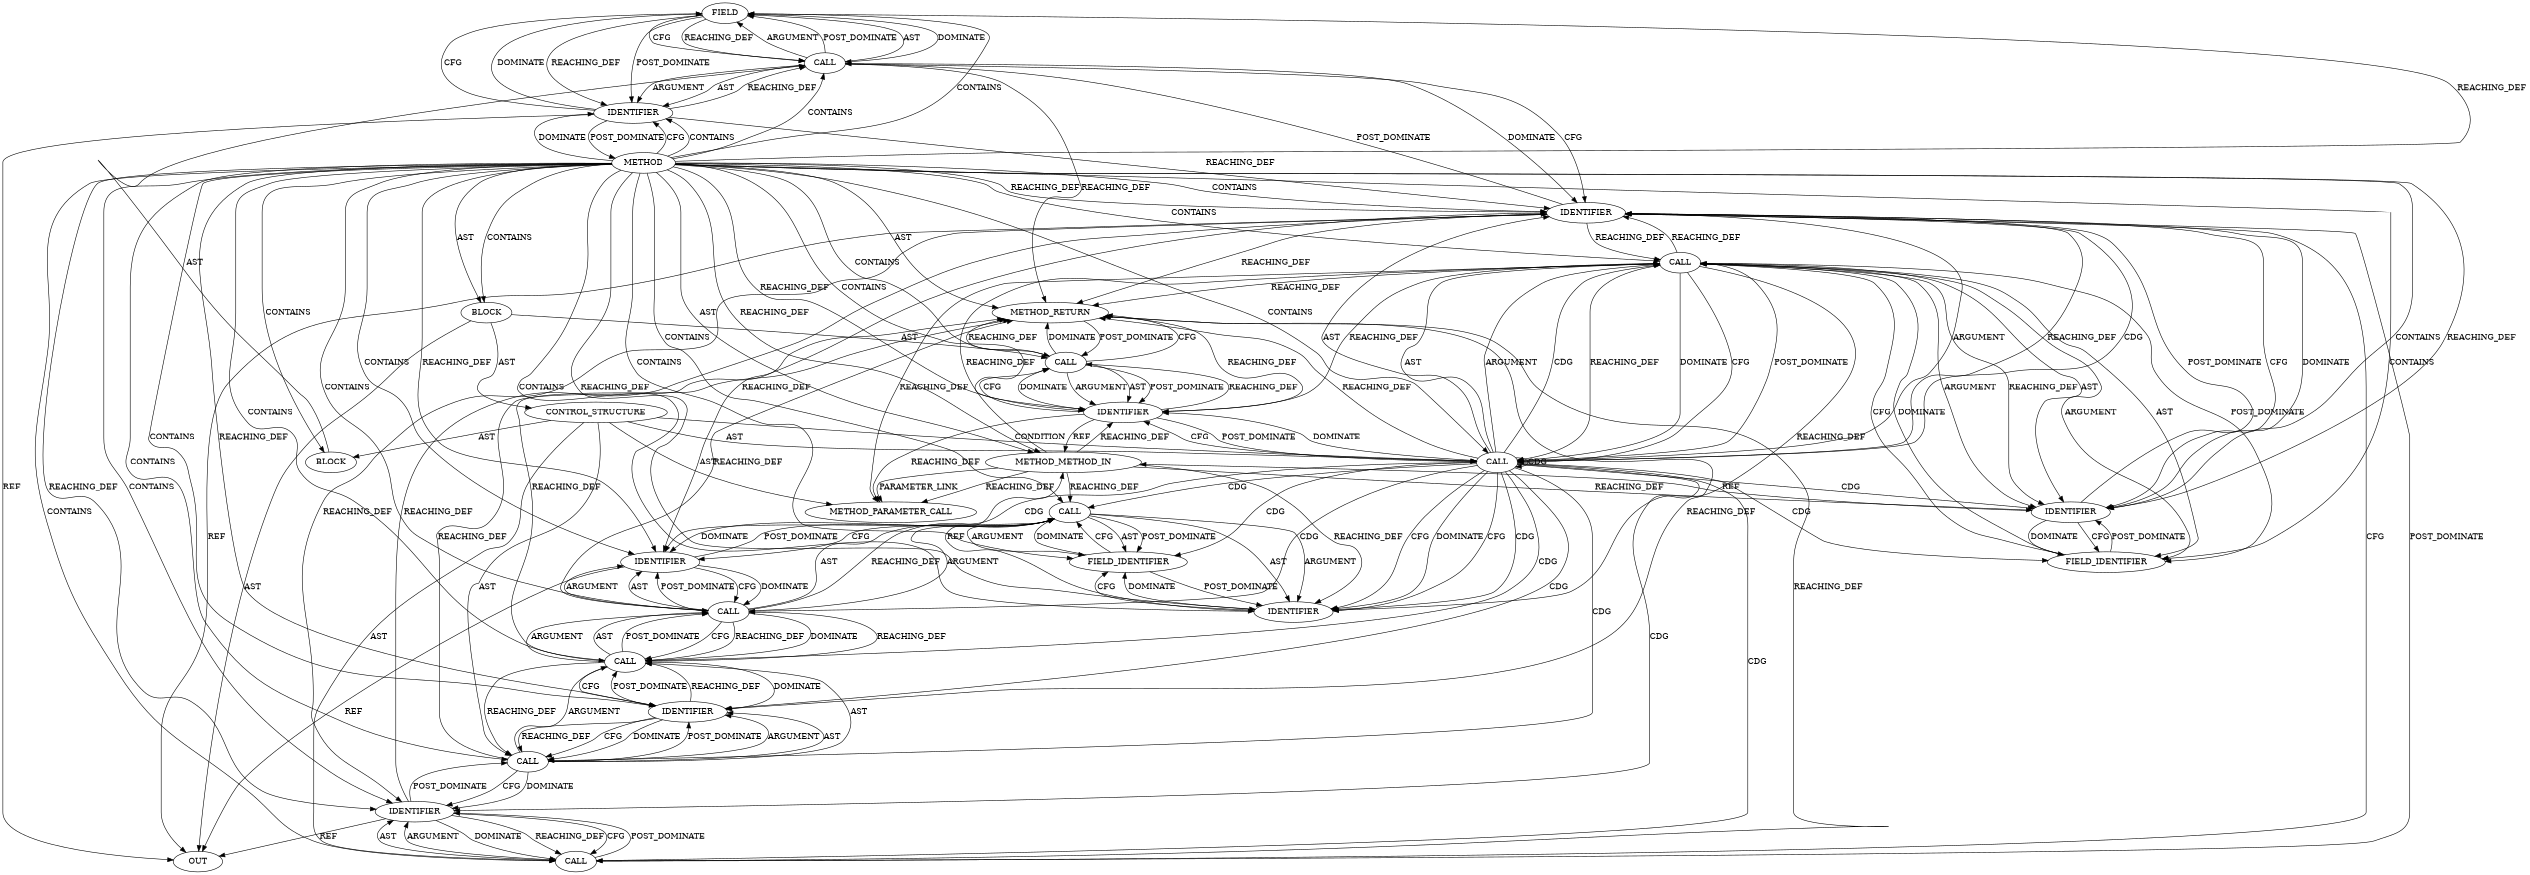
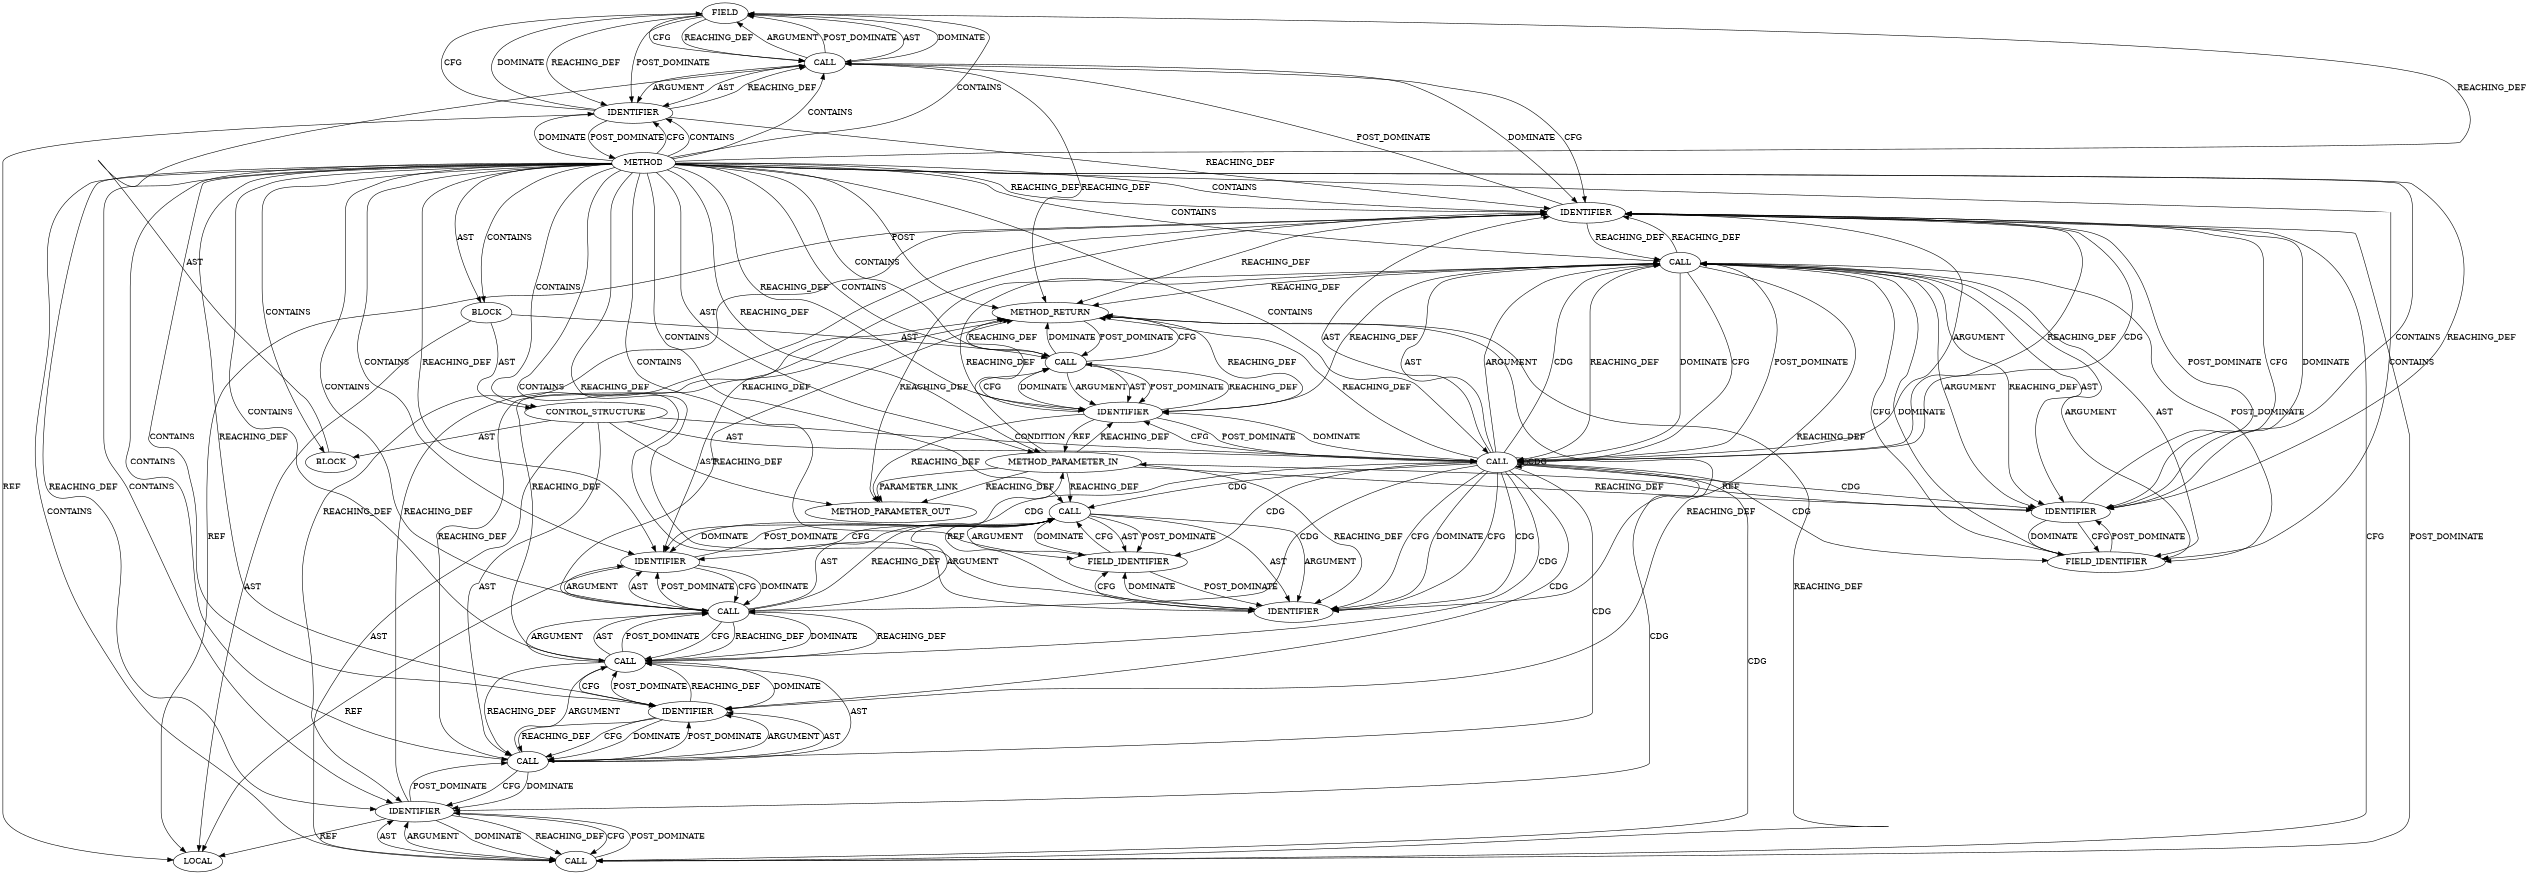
edge "METHOD" -> "METHOD_RETURN": label "AST" -> "POST"
edge "METHOD" -> "CONTROL_STRUCTURE": added, label "CONTAINS"
node "METHOD_METHOD_IN": label "METHOD_METHOD_IN" -> "METHOD_PARAMETER_IN"
node "METHOD_PARAMETER_CALL": label "METHOD_PARAMETER_CALL" -> "METHOD_PARAMETER_OUT"
node "OUT": label "OUT" -> "LOCAL"
